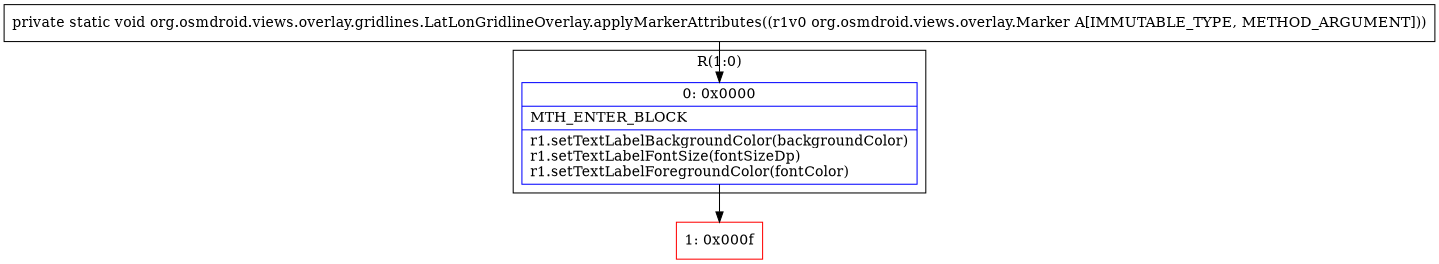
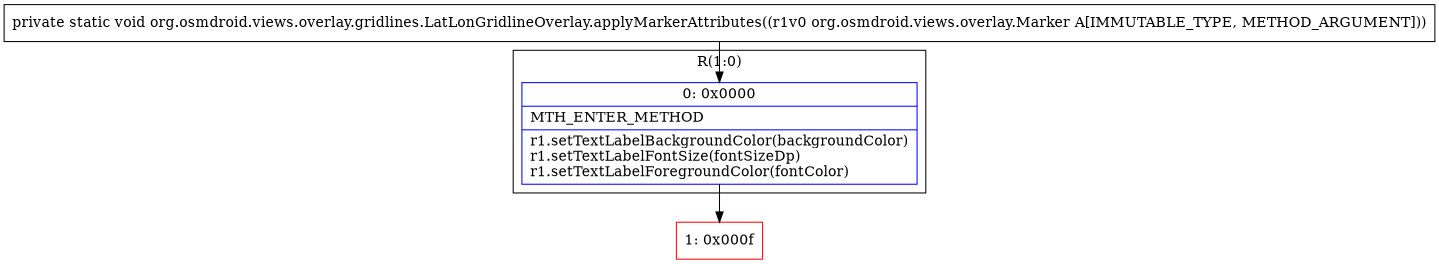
node "0: 0x0000": text "MTH_ENTER_BLOCK" -> "MTH_ENTER_METHOD"
